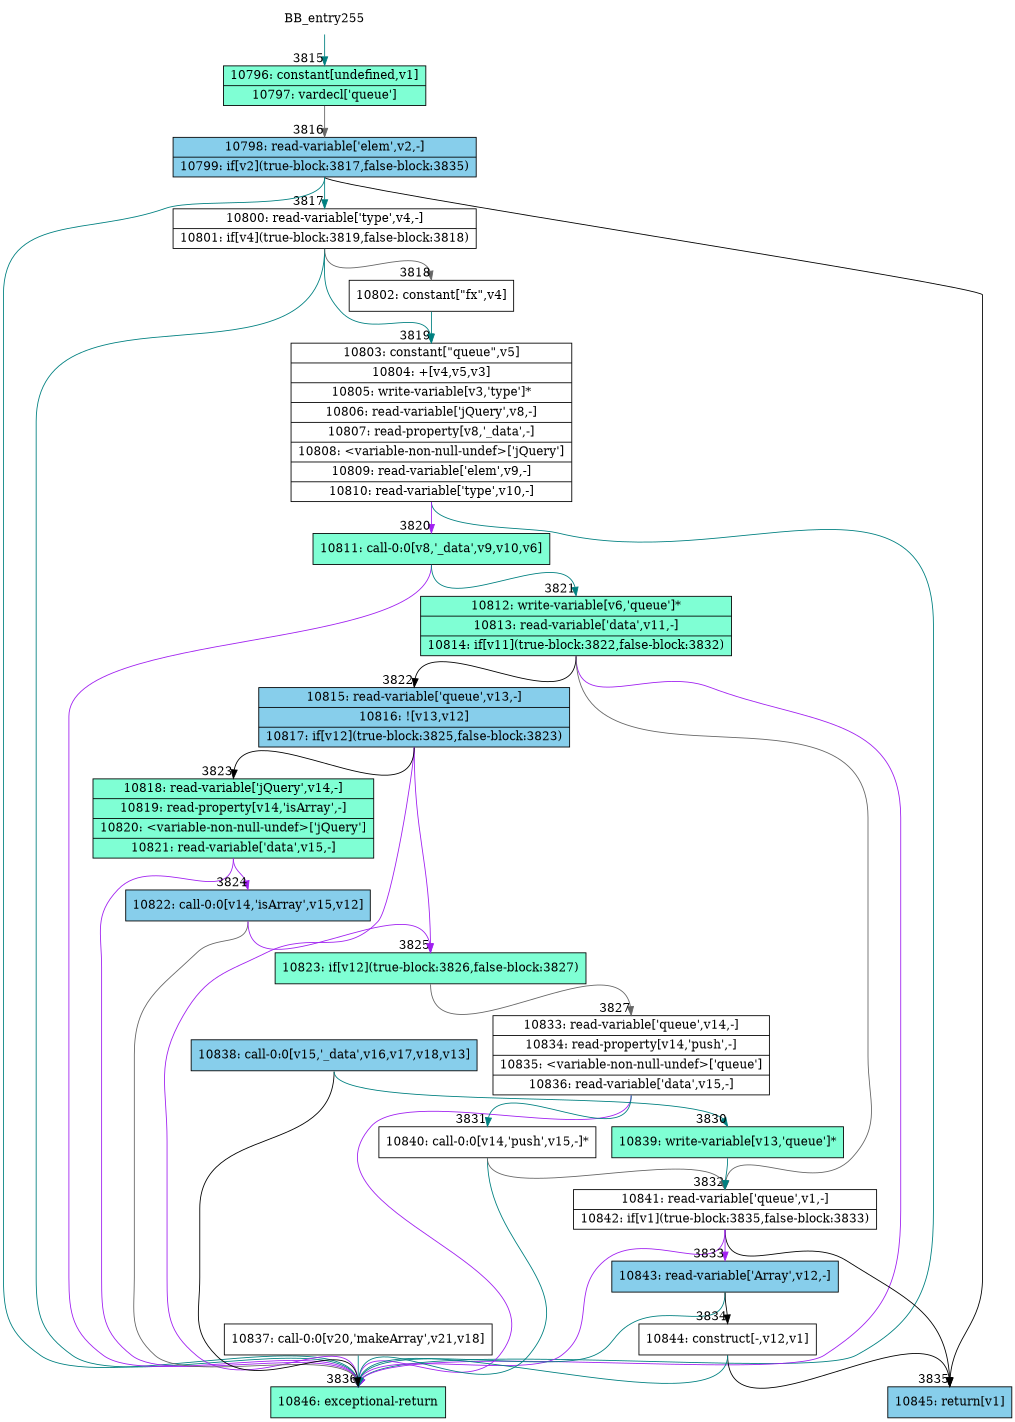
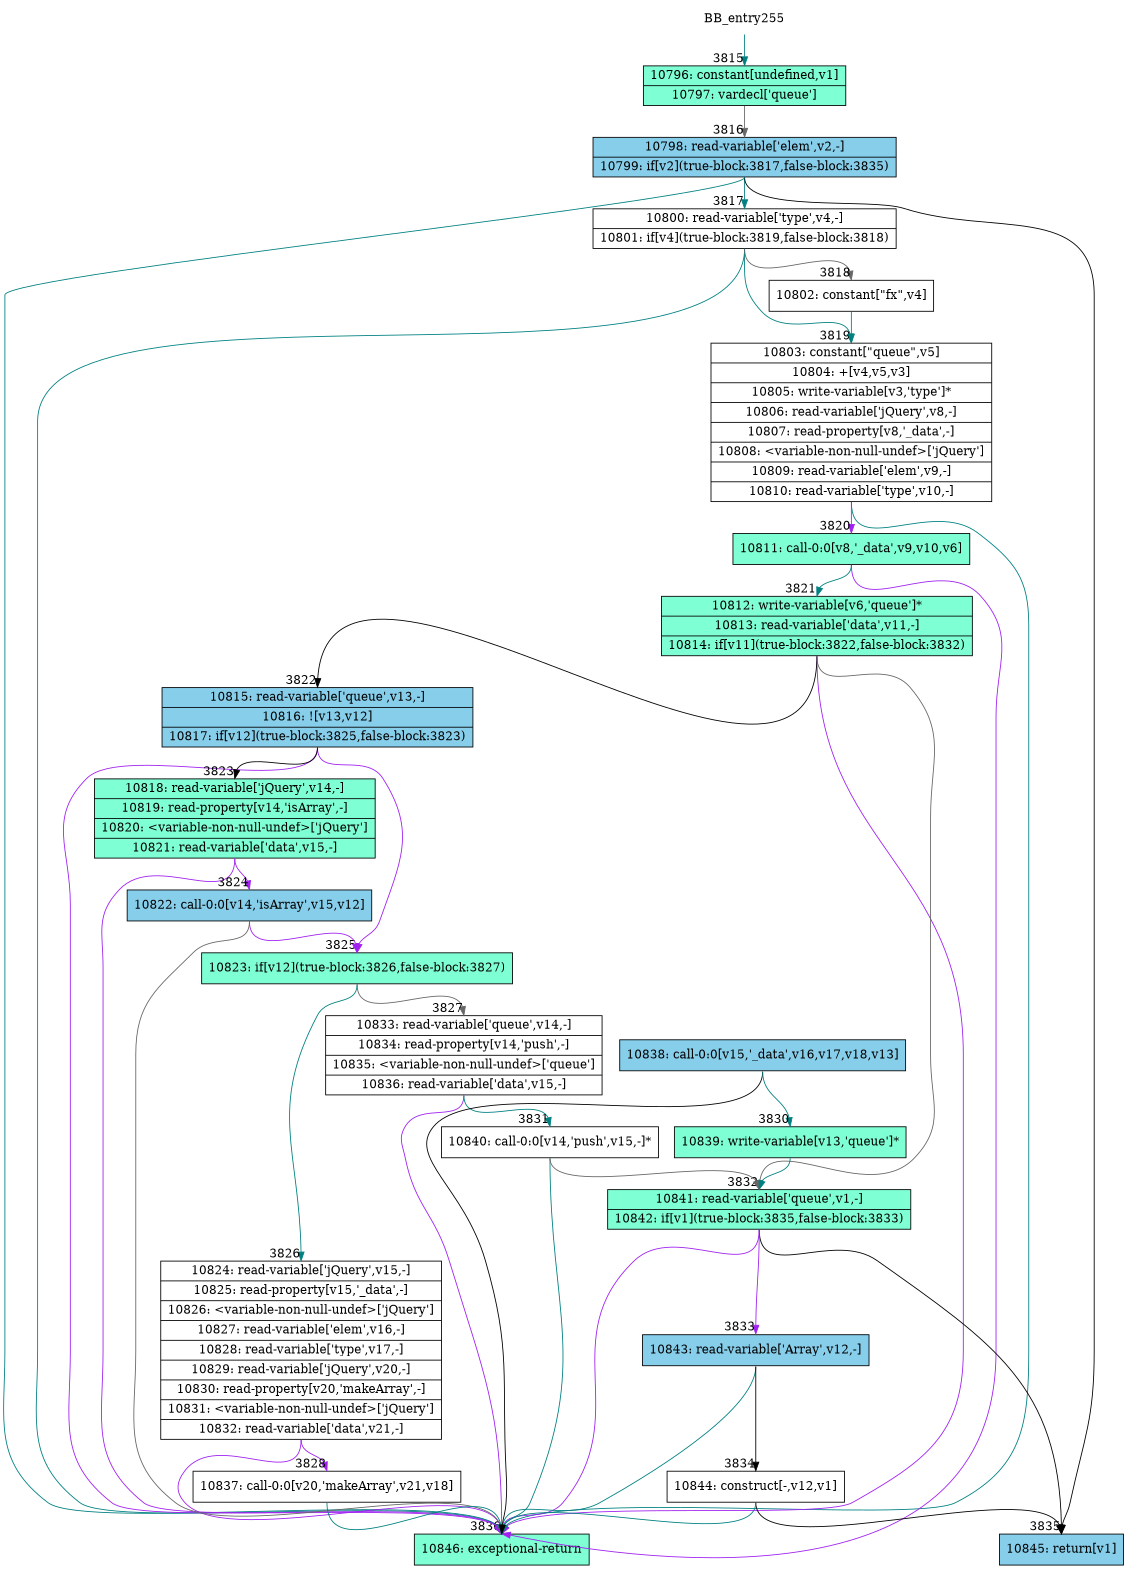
node "10841: read-variable['queue',v1,-]": fillcolor white -> aquamarine
node "10824: read-variable['jQuery',v15,-]": added
